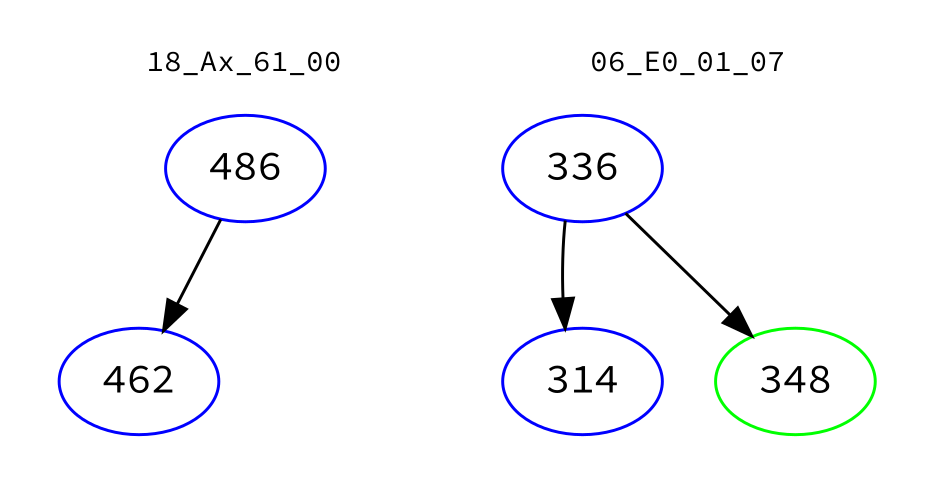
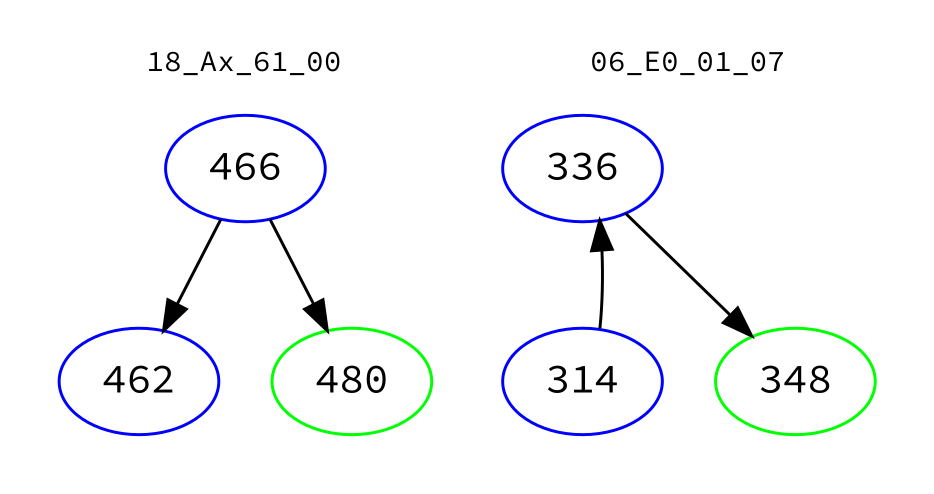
node "486": label "486" -> "466"
edge "336" -> "314": reversed
node "480": added
